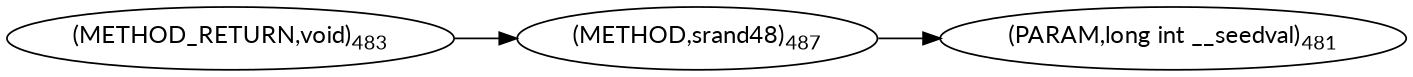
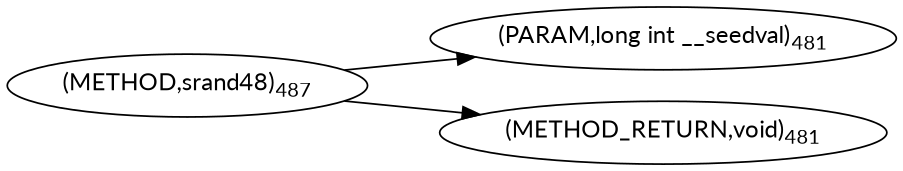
node "(METHOD_RETURN,void)": text "483" -> "481"
edge "(METHOD_RETURN,void)" -> "(METHOD,srand48)": reversed
